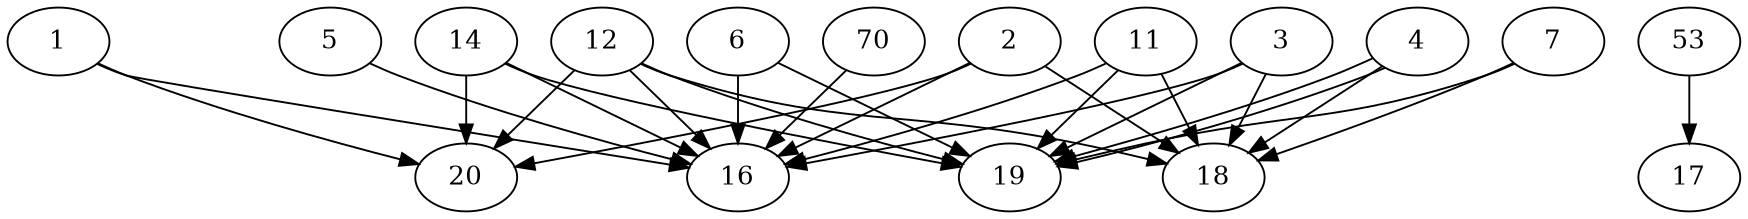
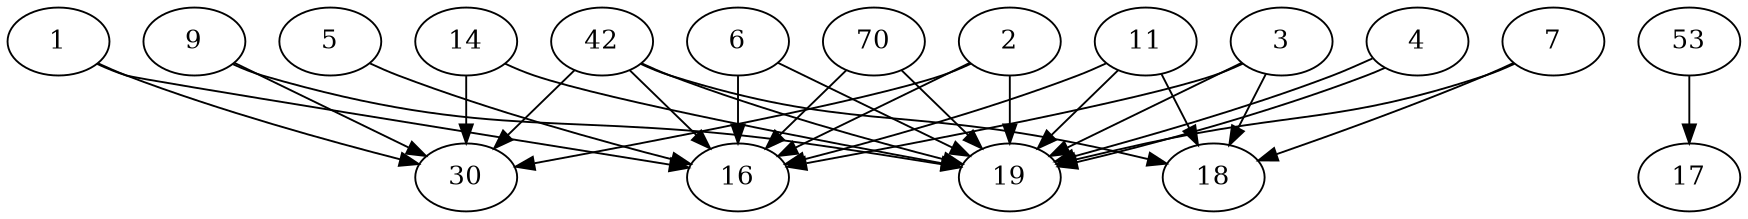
node "9": added
node "12": label "12" -> "42"
edge "2" -> "18": now "2" -> "19"
edge "70" -> "19": added
edge "4" -> "18": removed
edge "14" -> "16": removed
node "20": label "20" -> "30"
